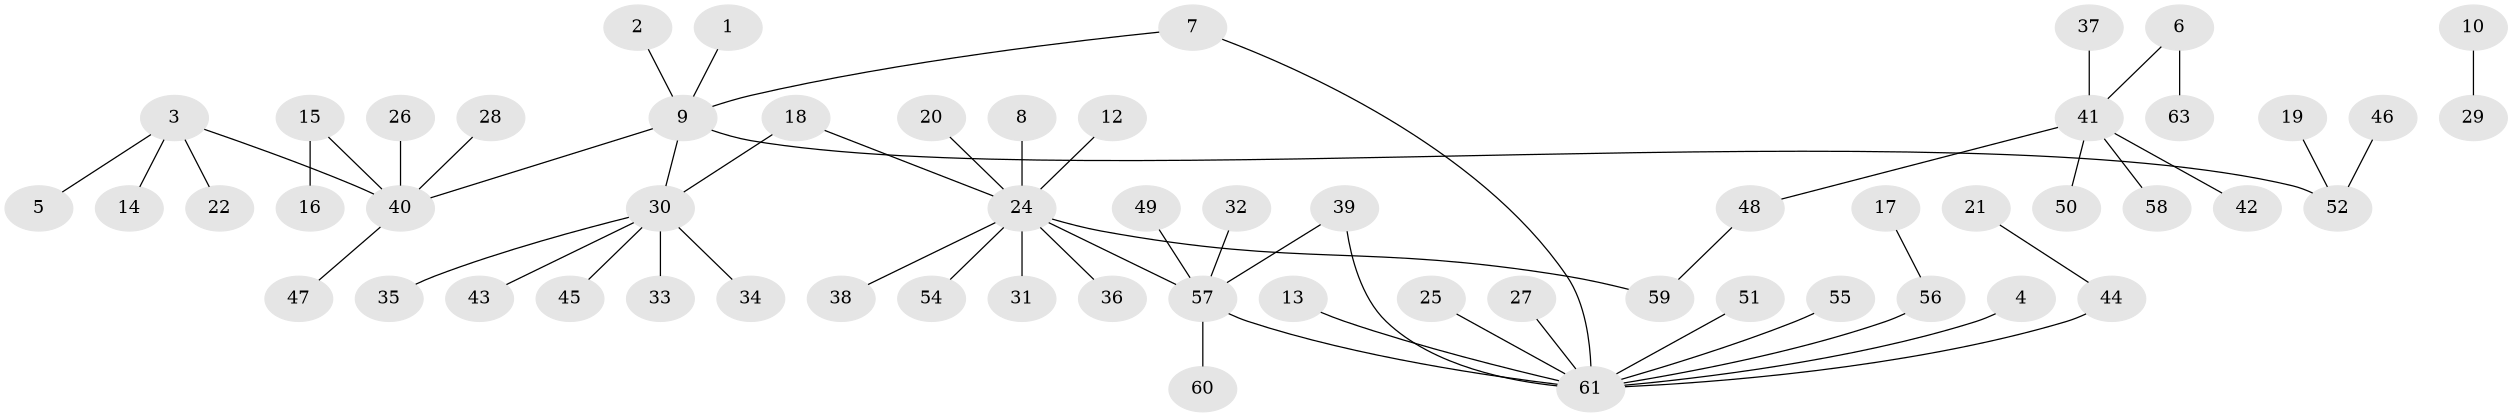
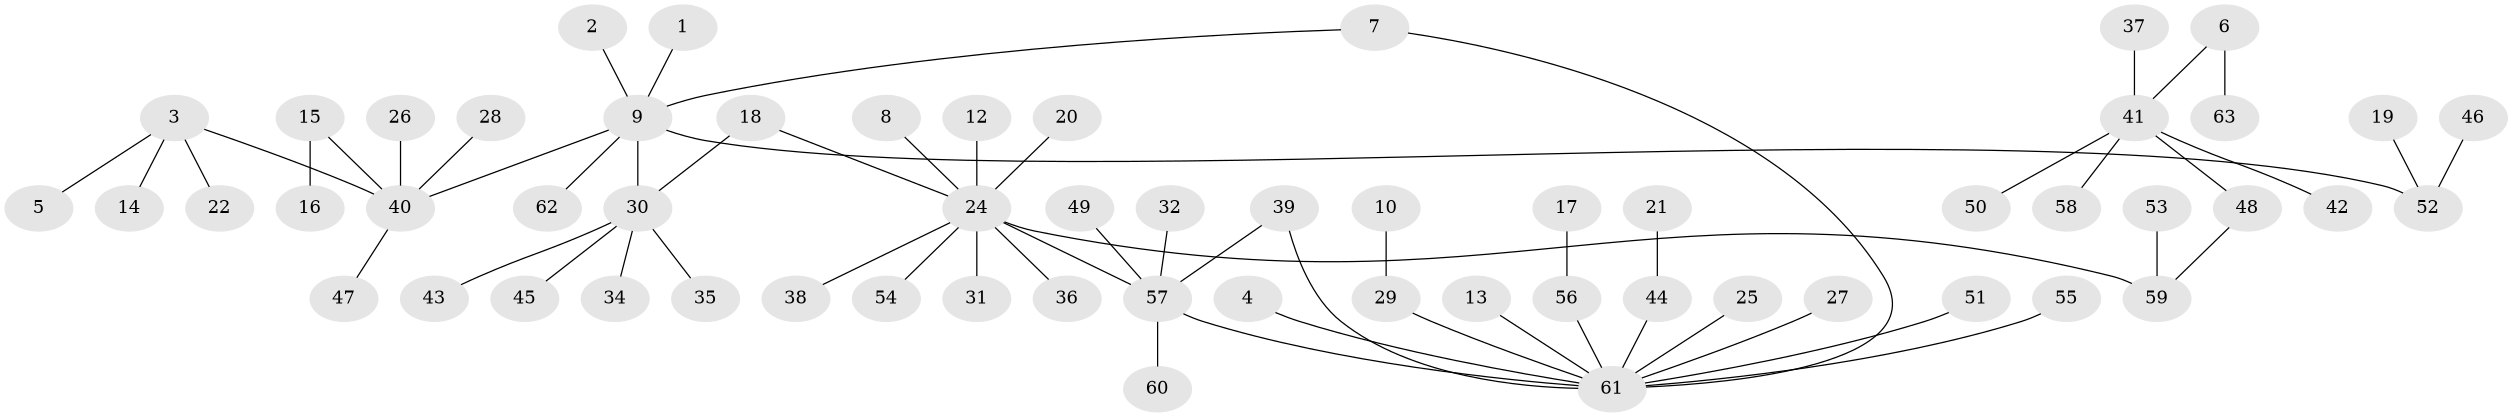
node "62": added
node "53": added
node "33": removed
edge "29" -- "61": added
